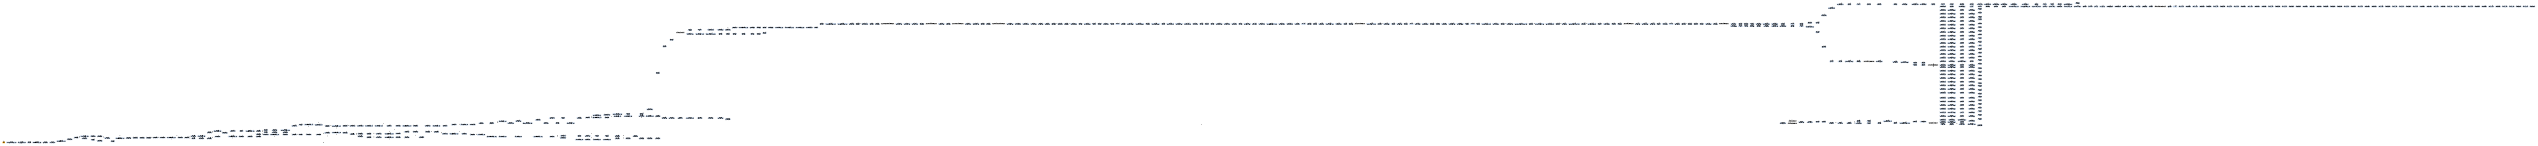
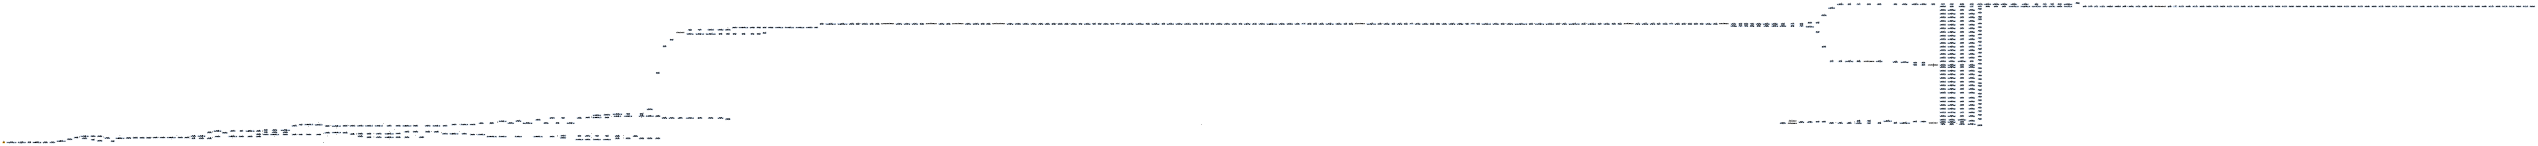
node "0x004799a7 pushl $0xfa0<UINT32>": removed
